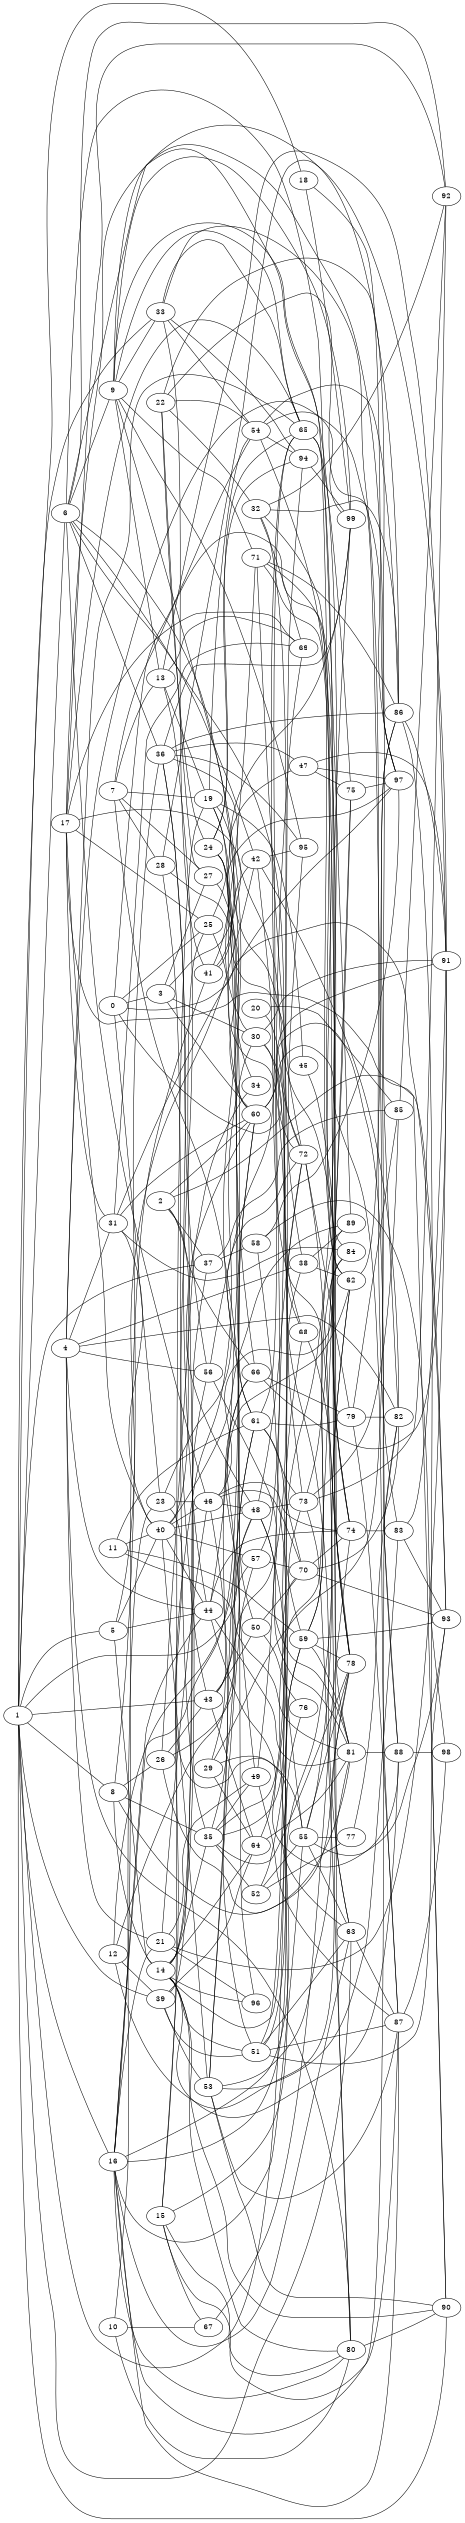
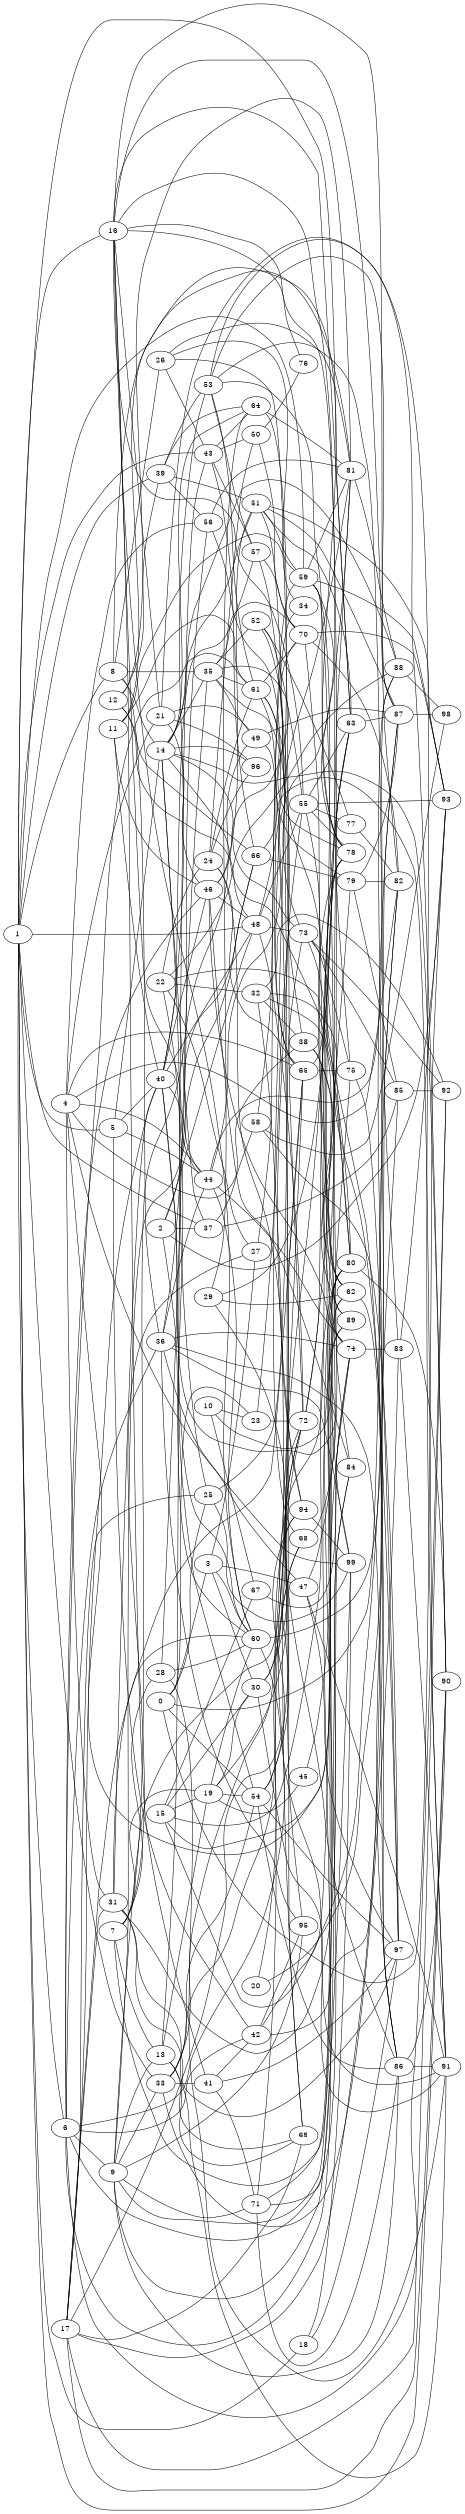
edge "23" -- "46": now "11" -- "46"
